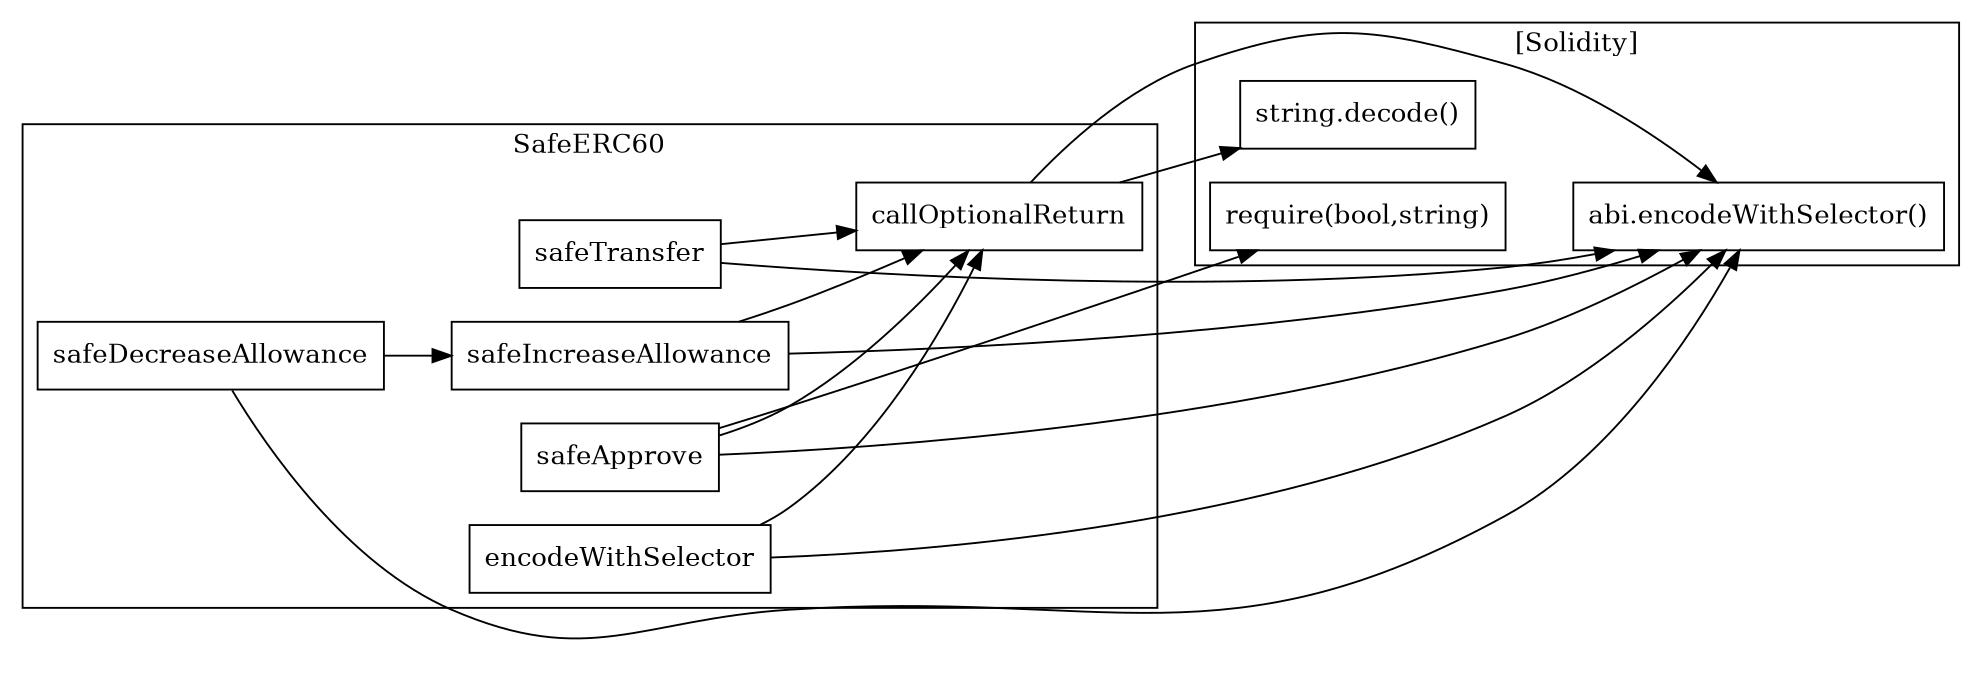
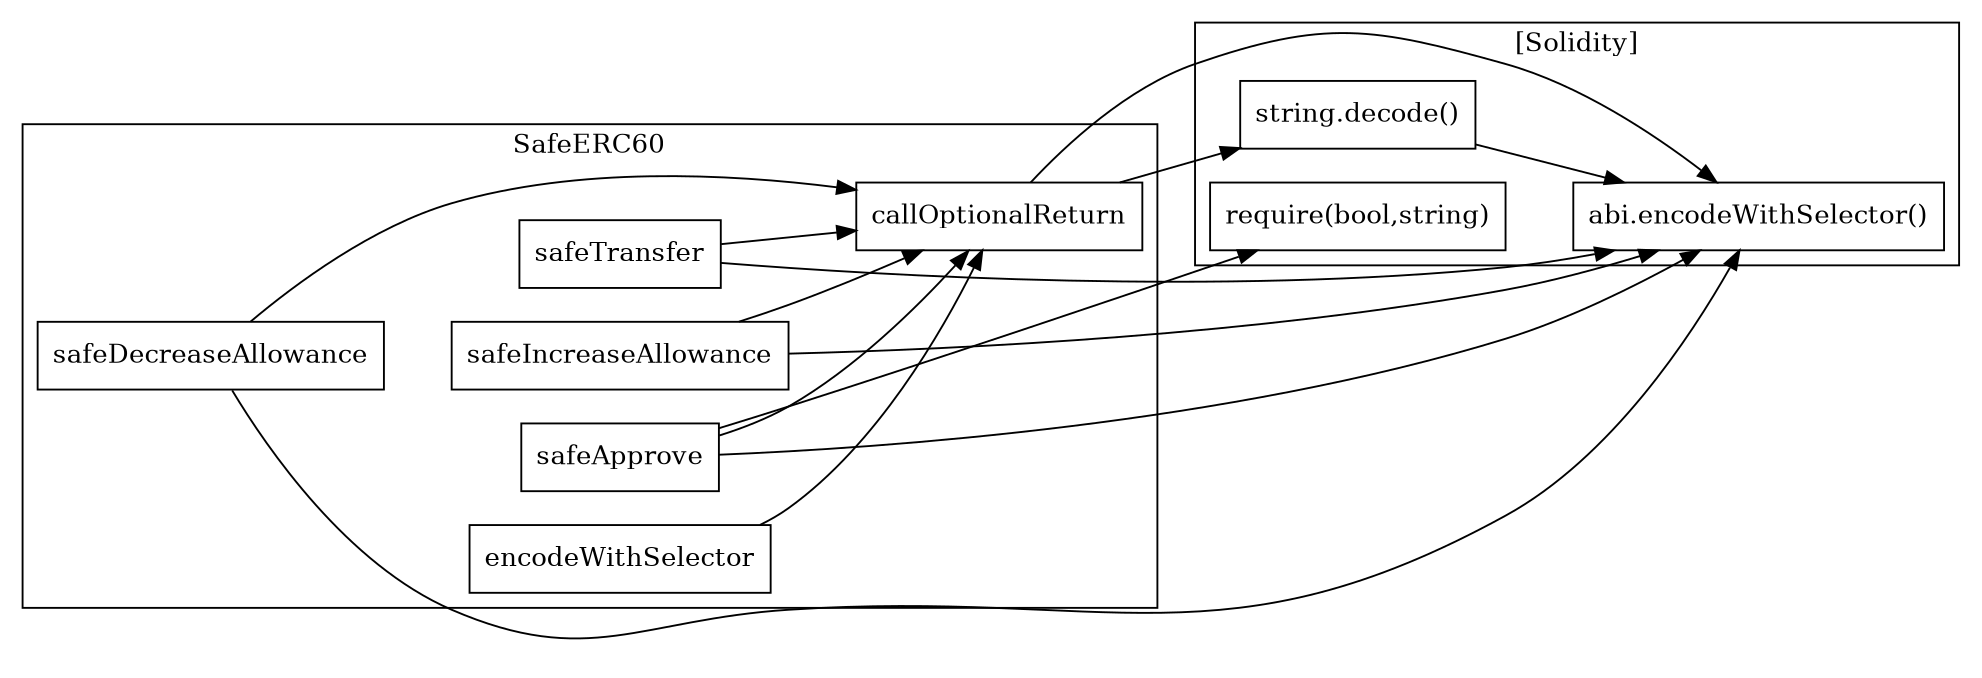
edge "safeDecreaseAllowance" -> "safeIncreaseAllowance": now "safeDecreaseAllowance" -> "callOptionalReturn"
edge "encodeWithSelector" -> "abi.encodeWithSelector()": now "string.decode()" -> "abi.encodeWithSelector()"
